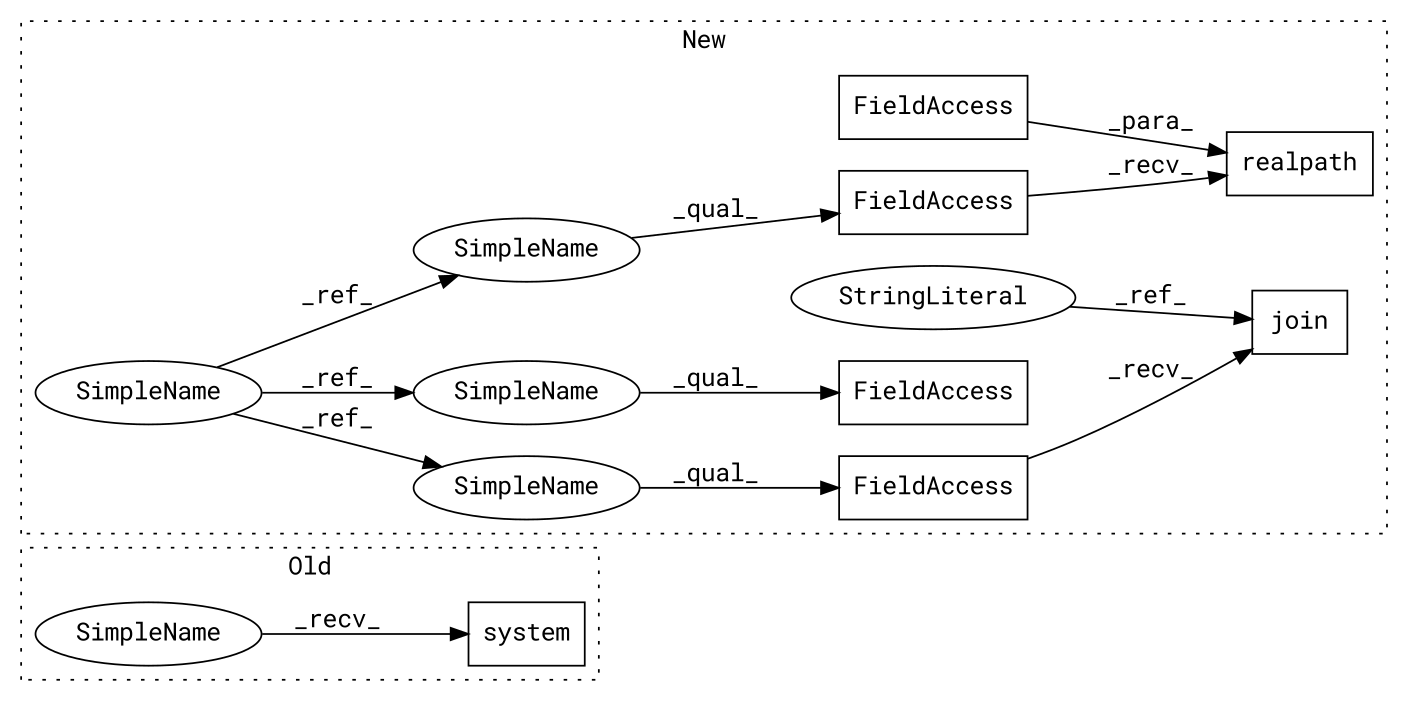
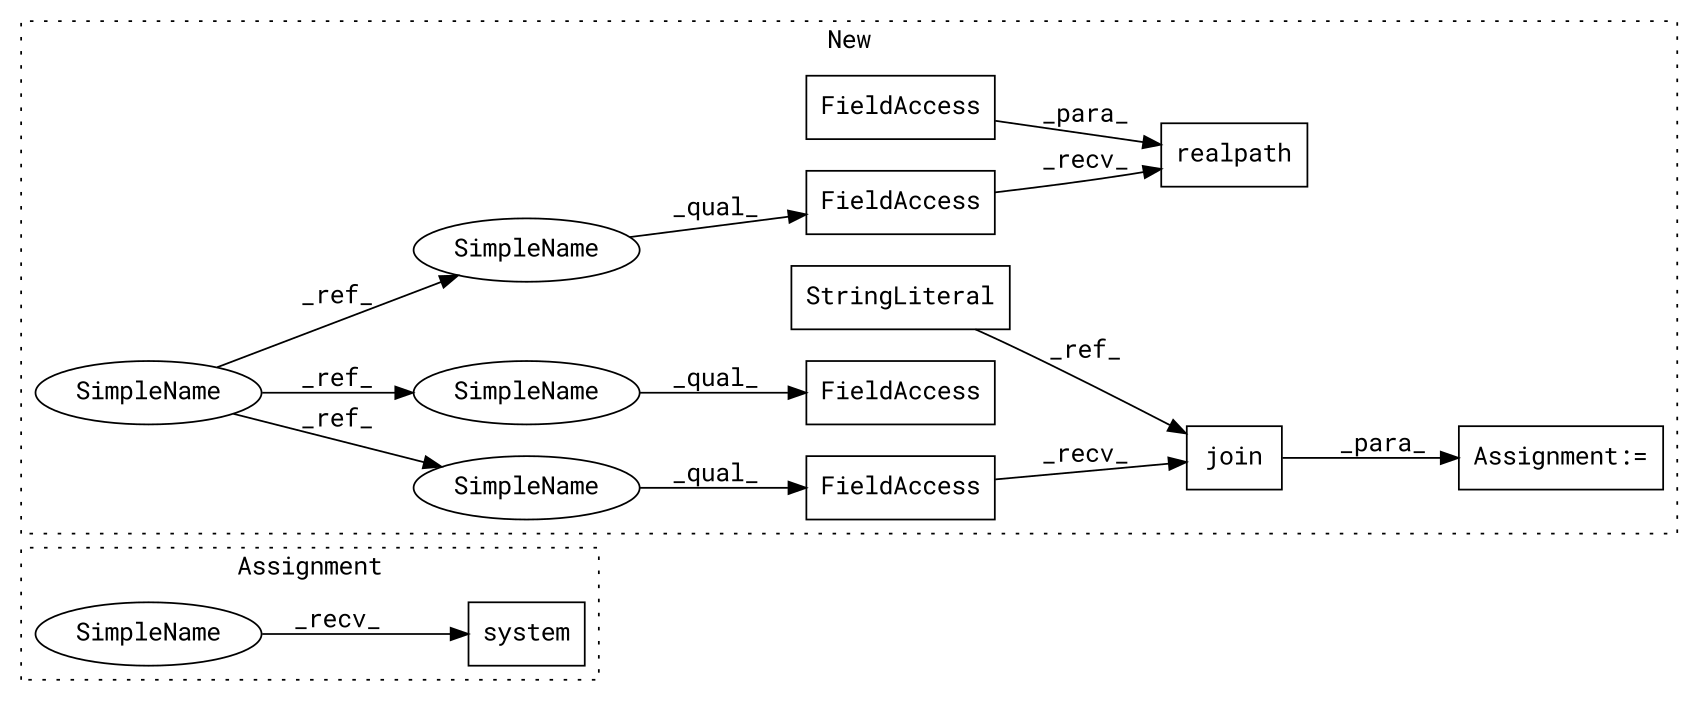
node "StringLiteral": shape ellipse -> box
node "Assignment:=": added
cluster "Old": label "Old" -> "Assignment"
